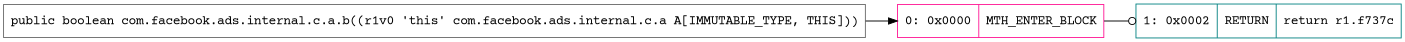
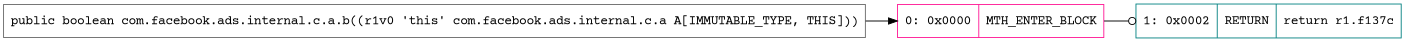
node "1: 0x0002": text "return r1.f737c" -> "return r1.f137c"
